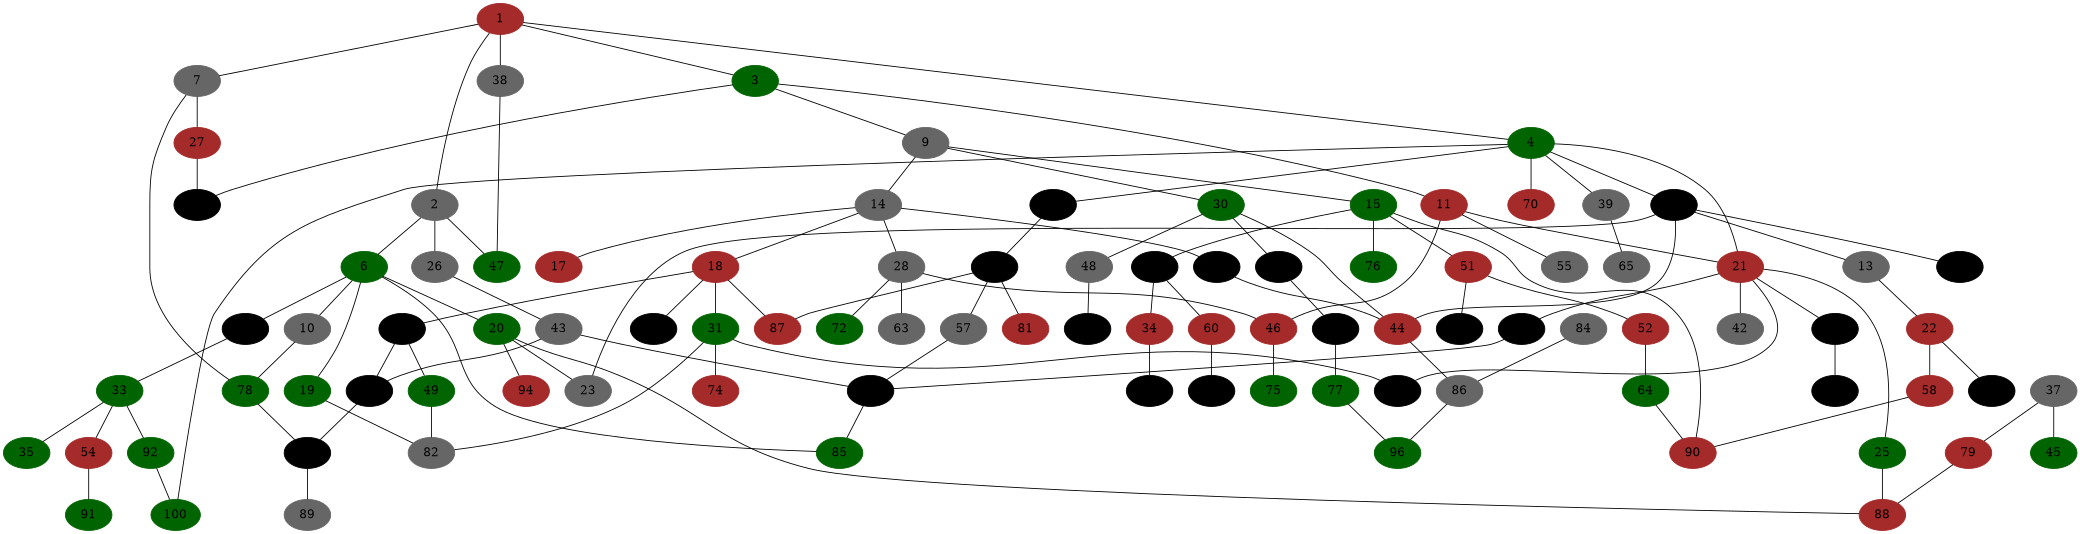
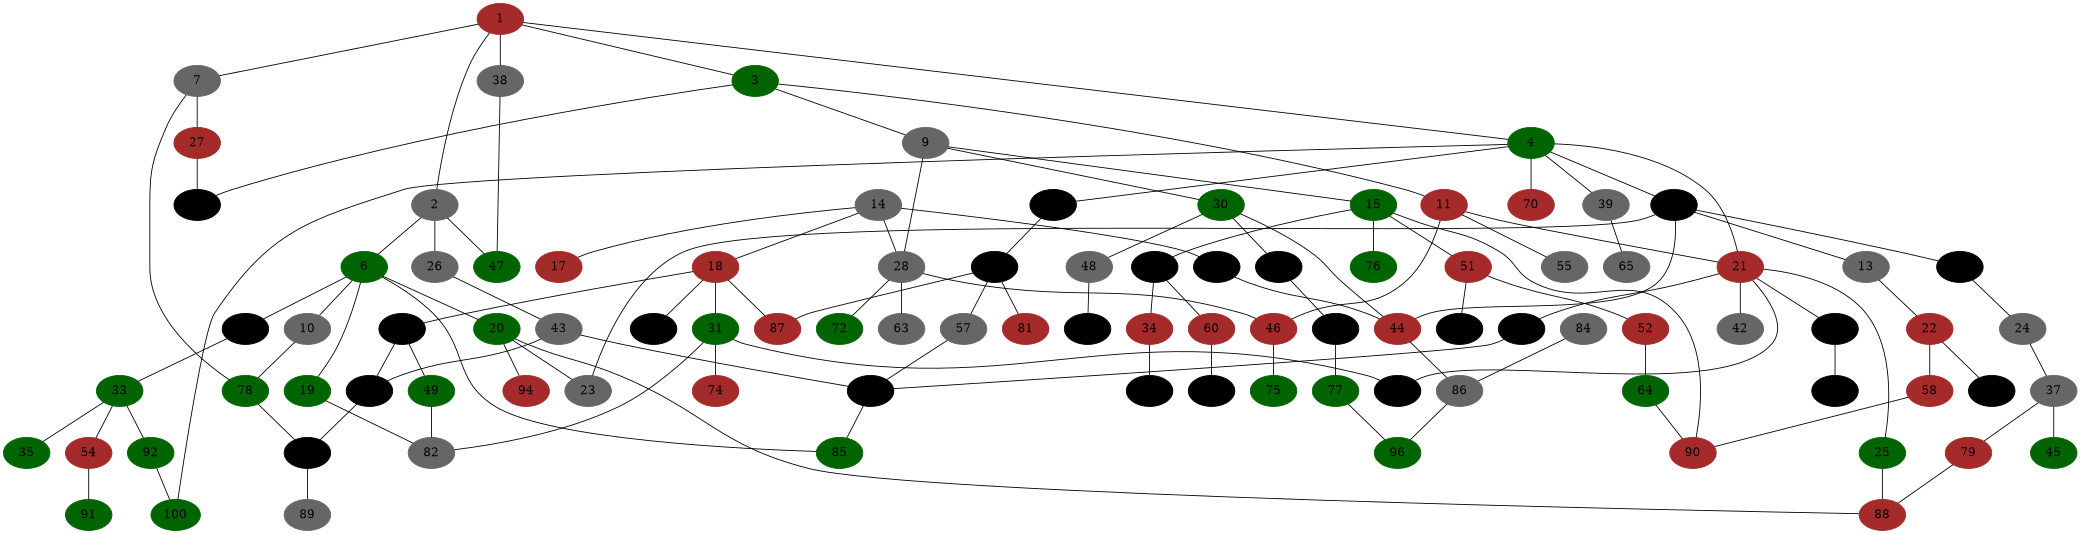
edge "9" -- "14": now "9" -- "28"
node "24": added
